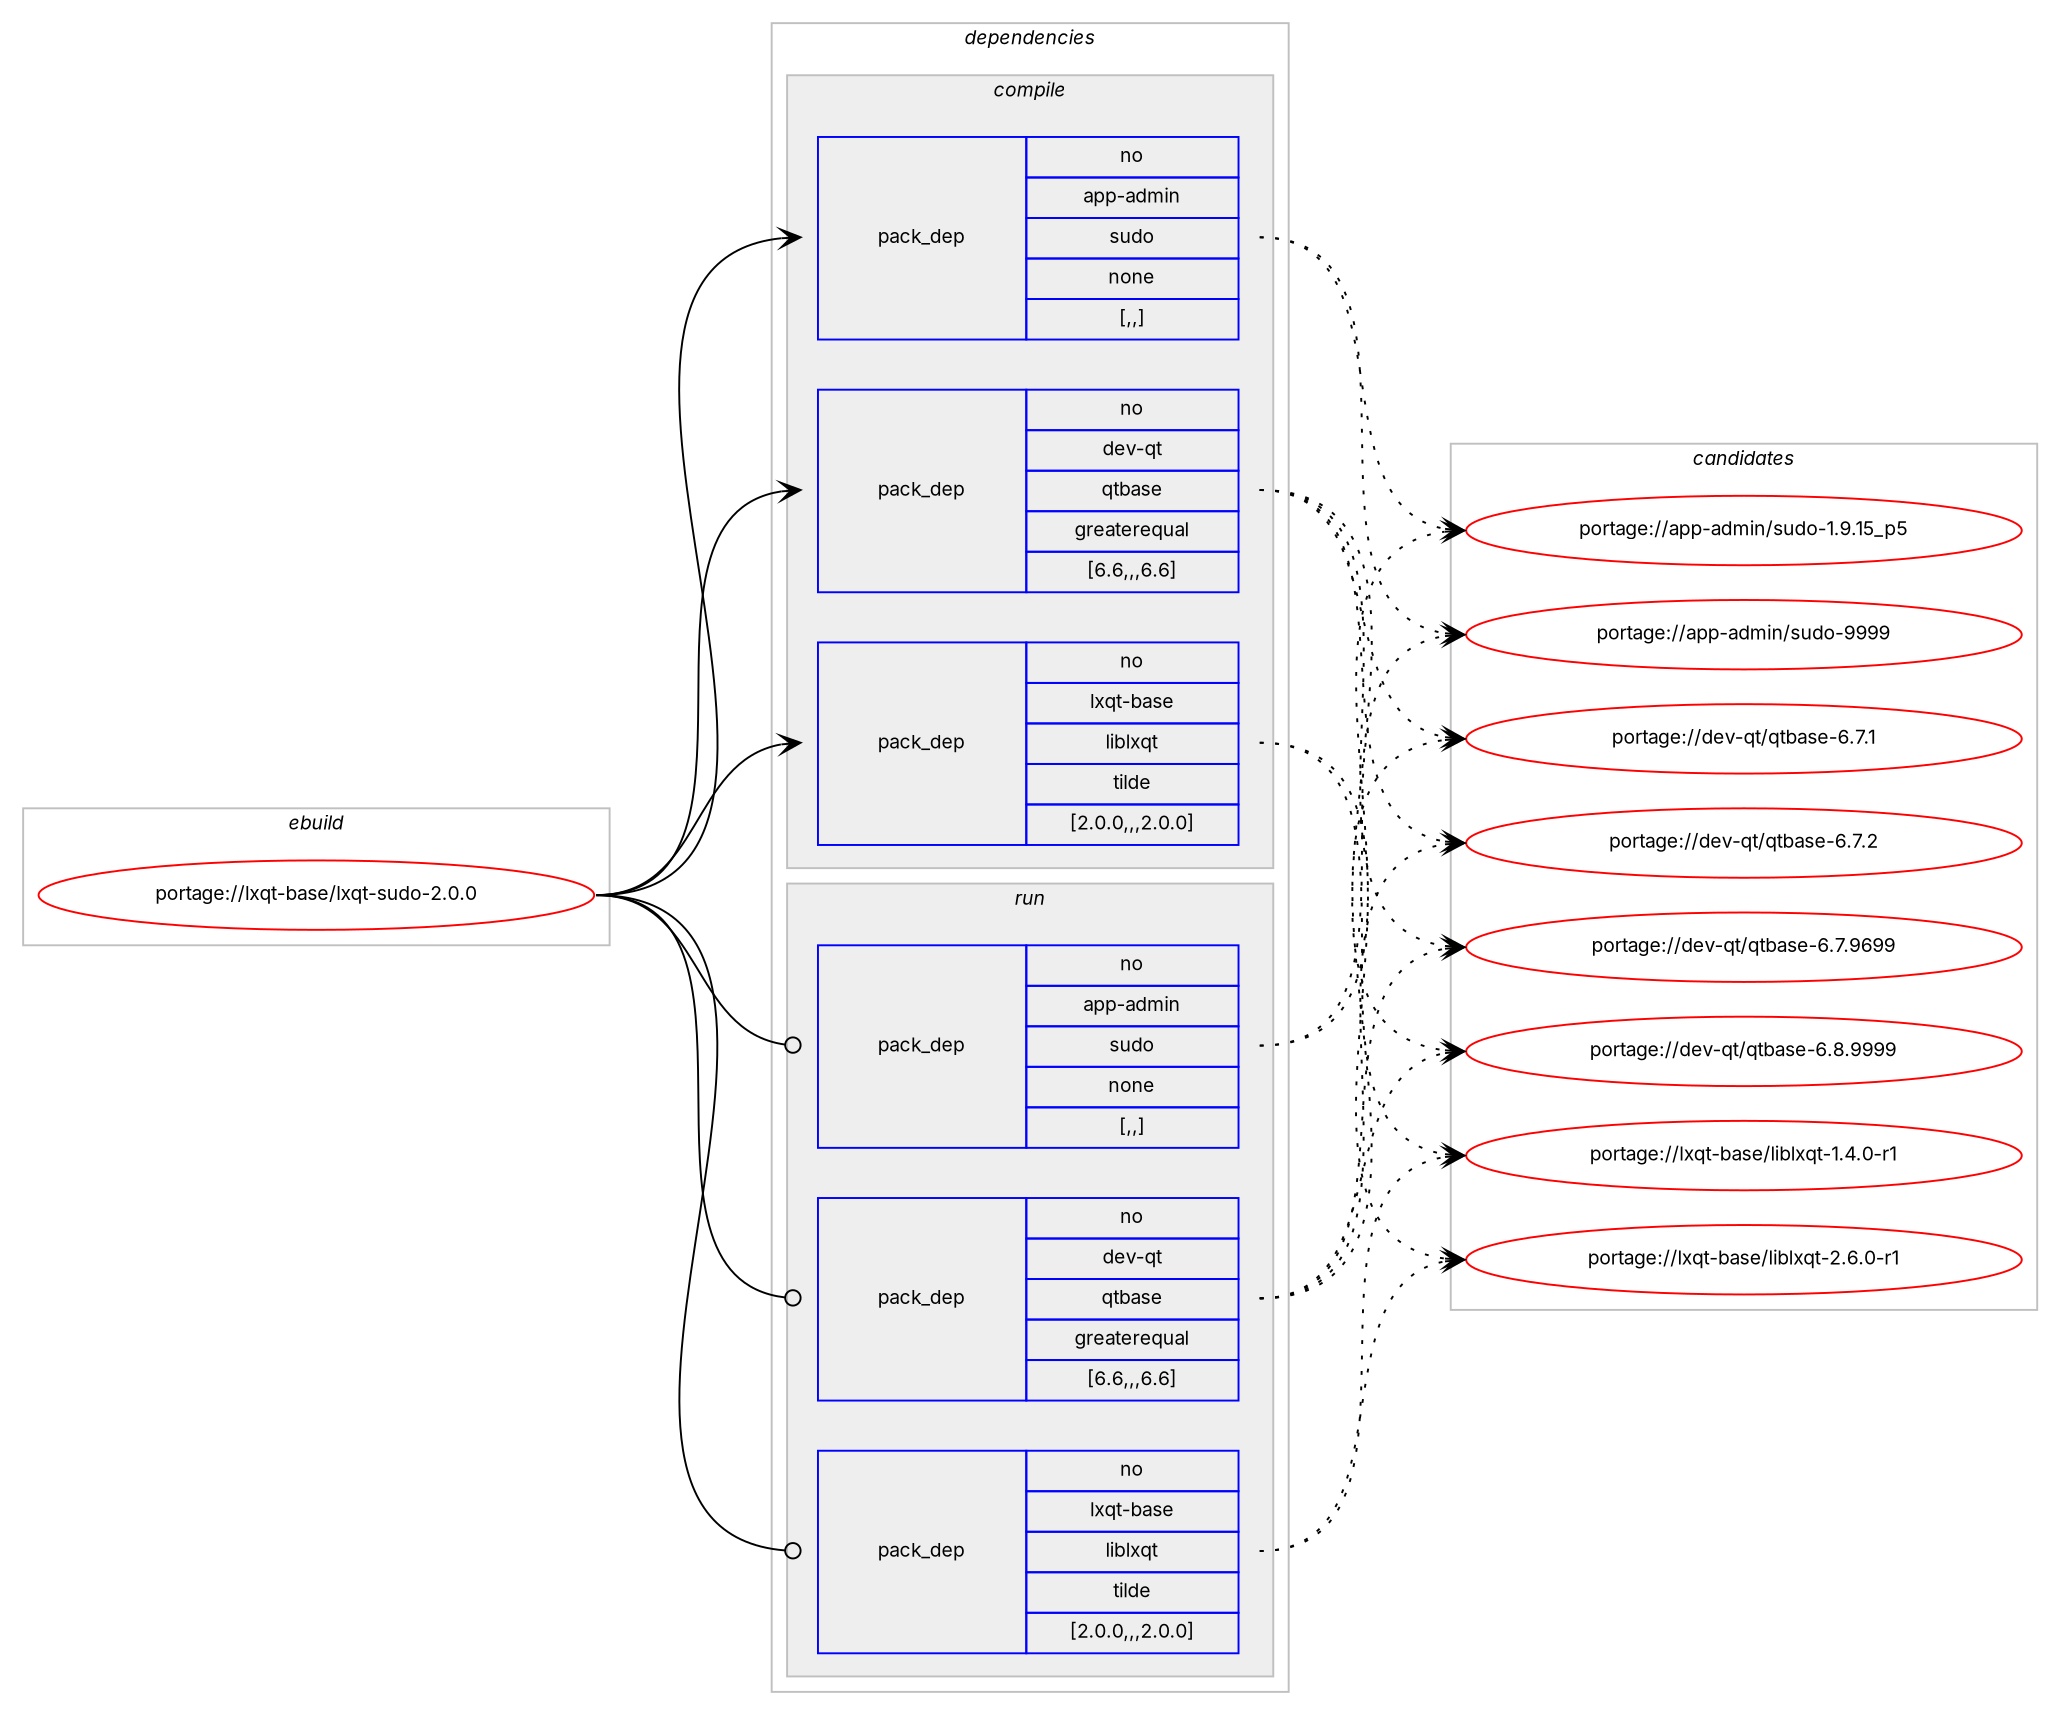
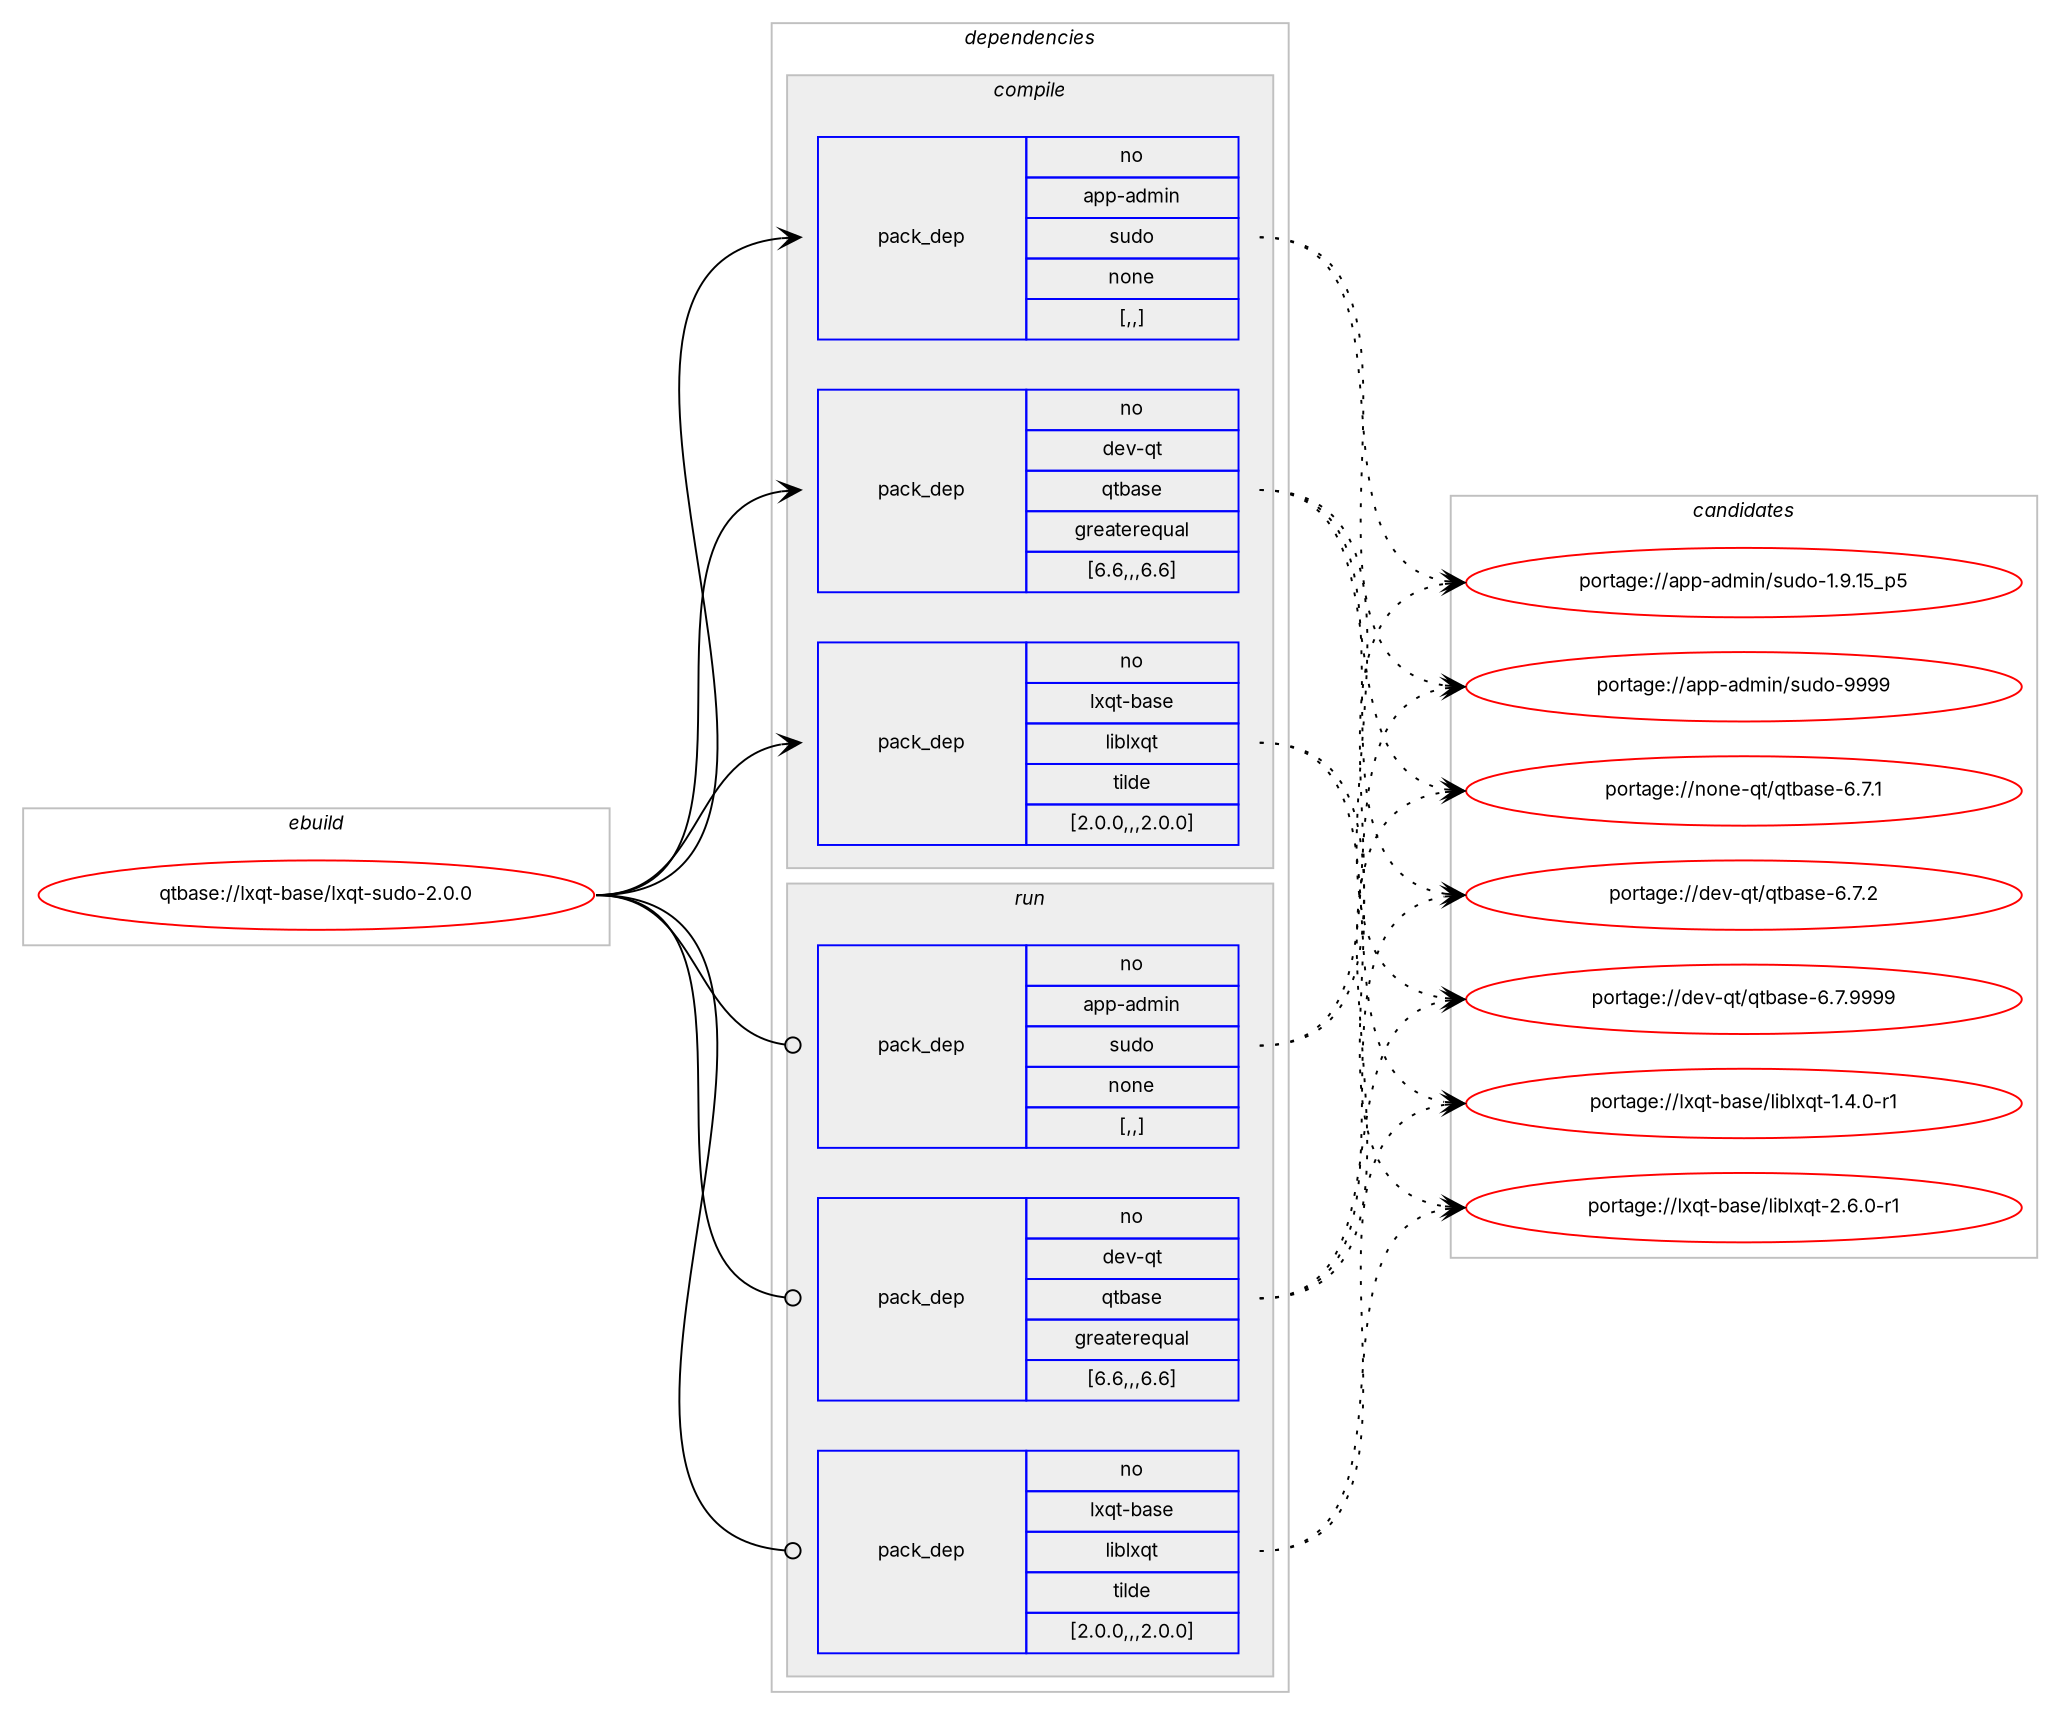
node "portage://dev-qt/qtbase-6.7.1": label "portage://dev-qt/qtbase-6.7.1" -> "portage://none-qt/qtbase-6.7.1"
node "portage://lxqt-base/lxqt-sudo-2.0.0": label "portage://lxqt-base/lxqt-sudo-2.0.0" -> "qtbase://lxqt-base/lxqt-sudo-2.0.0"
node "portage://dev-qt/qtbase-6.7.9699": label "portage://dev-qt/qtbase-6.7.9699" -> "portage://dev-qt/qtbase-6.7.9999"
node "portage://dev-qt/qtbase-6.8.9999": removed
